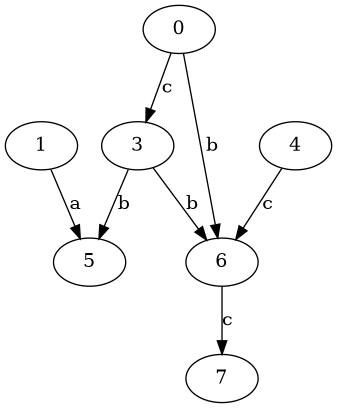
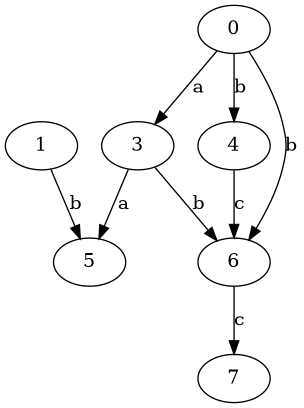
edge "0" -> "4": added, label "b"
edge "0" -> "3": label "c" -> "a"
edge "1" -> "5": label "a" -> "b"
edge "3" -> "5": label "b" -> "a"
